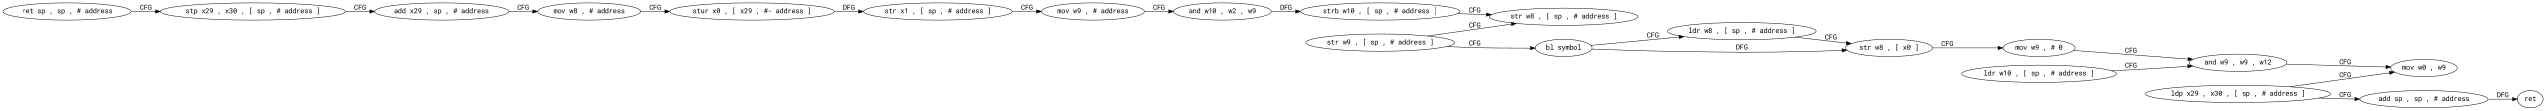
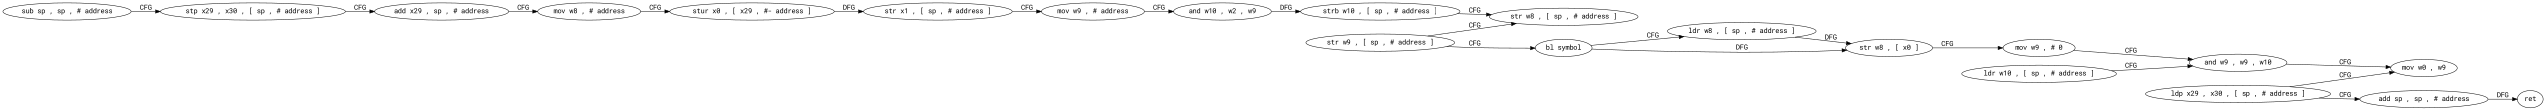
node "ret sp , sp , # address": label "ret sp , sp , # address" -> "sub sp , sp , # address"
edge "ldr w8 , [ sp , # address ]" -> "str w8 , [ x0 ]": label "CFG" -> "DFG"
node "and w9 , w9 , w12": label "and w9 , w9 , w12" -> "and w9 , w9 , w10"
